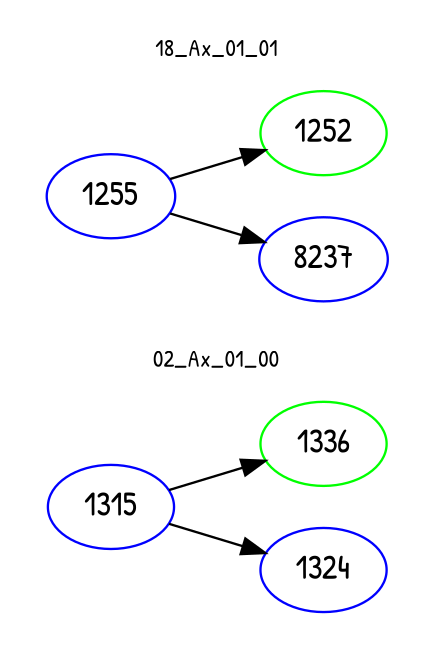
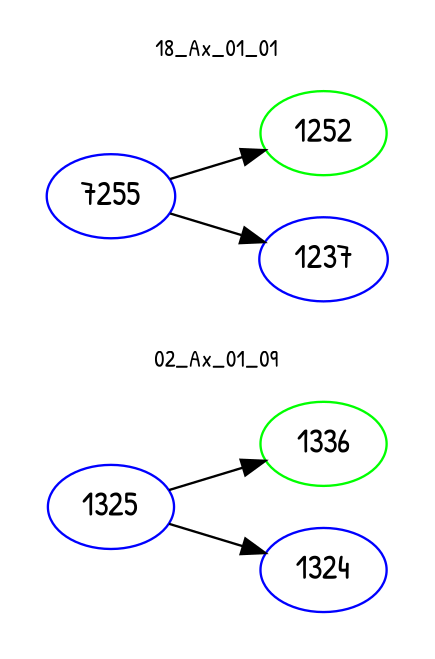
node "1255": label "1255" -> "7255"
node "8237": label "8237" -> "1237"
cluster "02_Ax_01_00": label "02_Ax_01_00" -> "02_Ax_01_09"
node "1315": label "1315" -> "1325"
